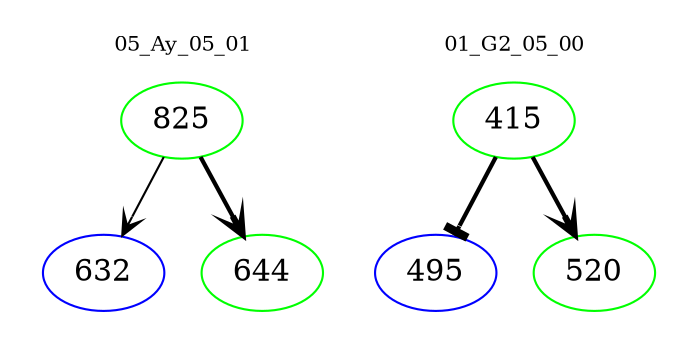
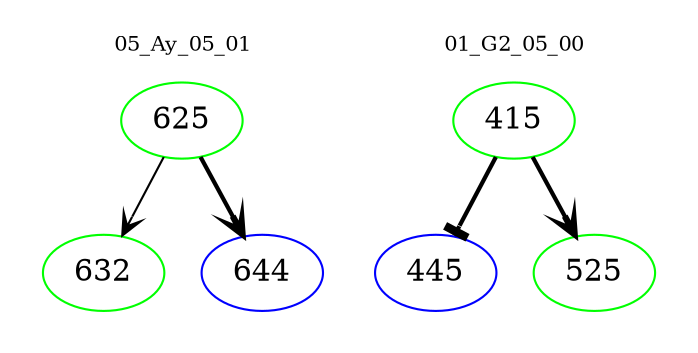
node "825": label "825" -> "625"
node "632": color blue -> green
node "644": color green -> blue
node "495": label "495" -> "445"
node "520": label "520" -> "525"
